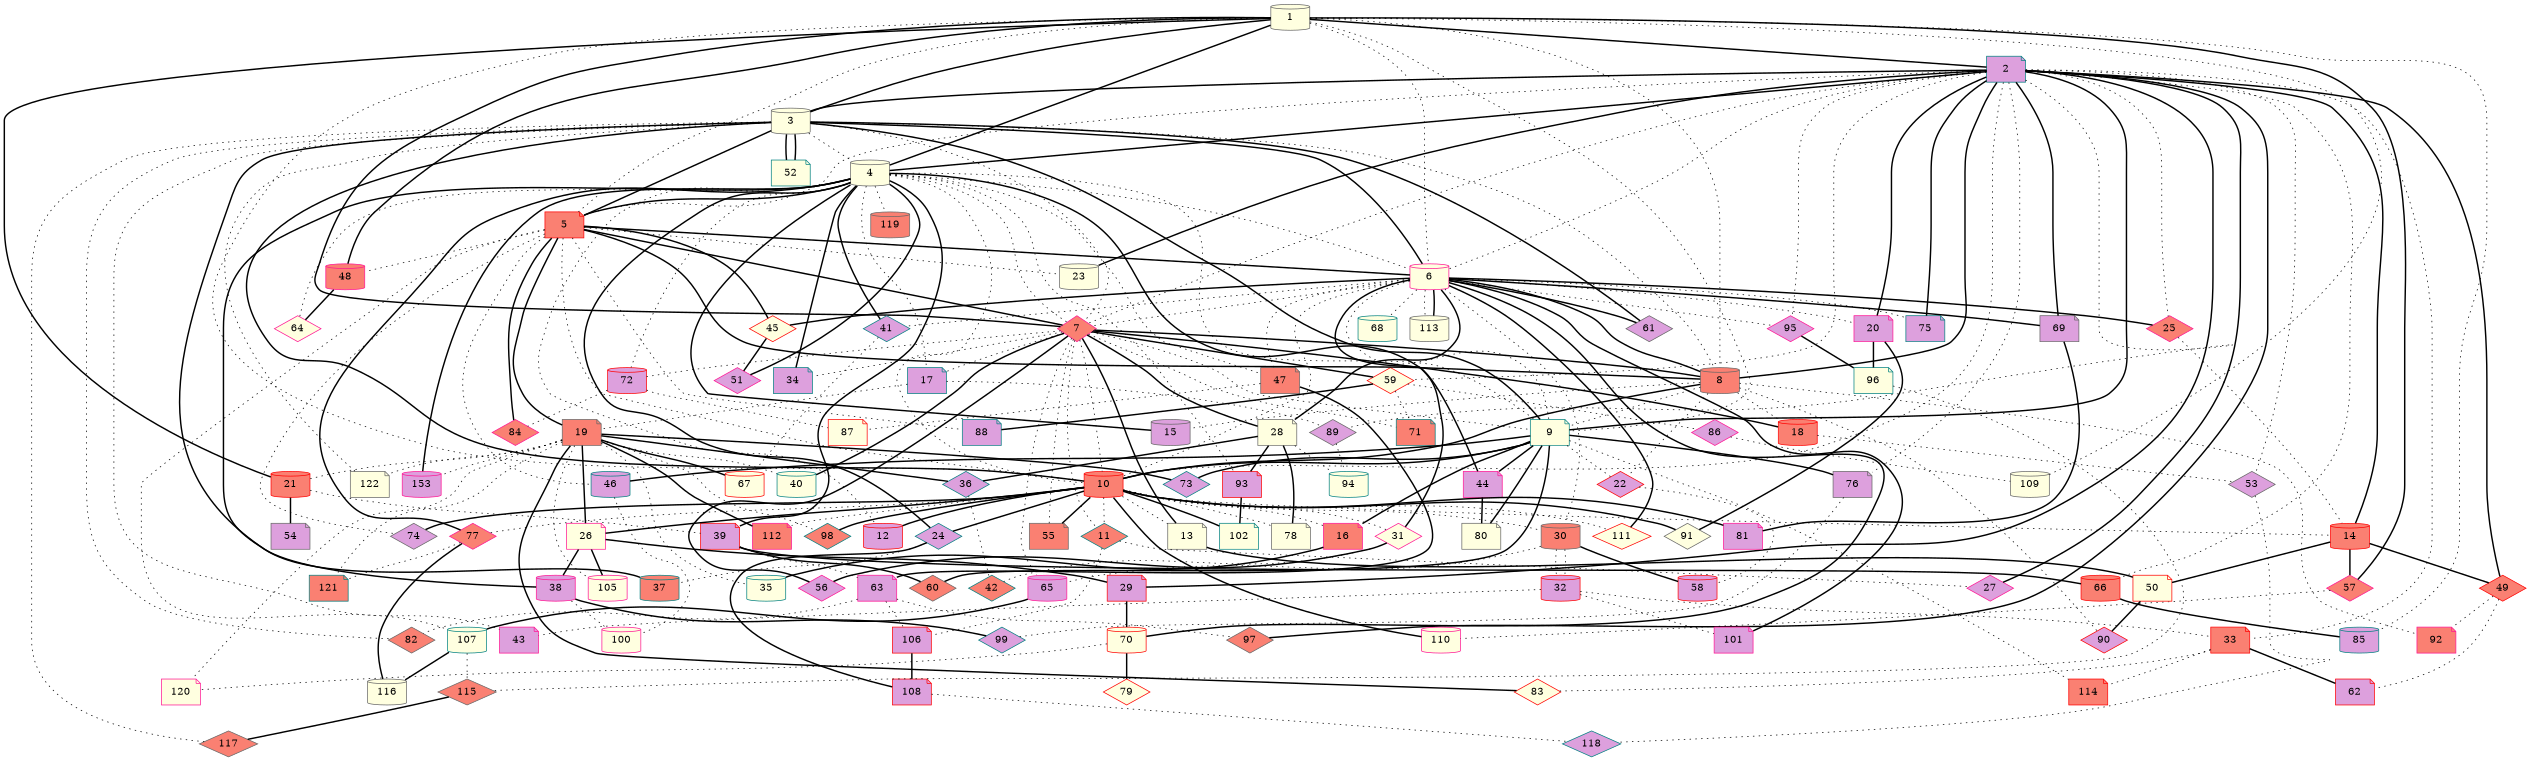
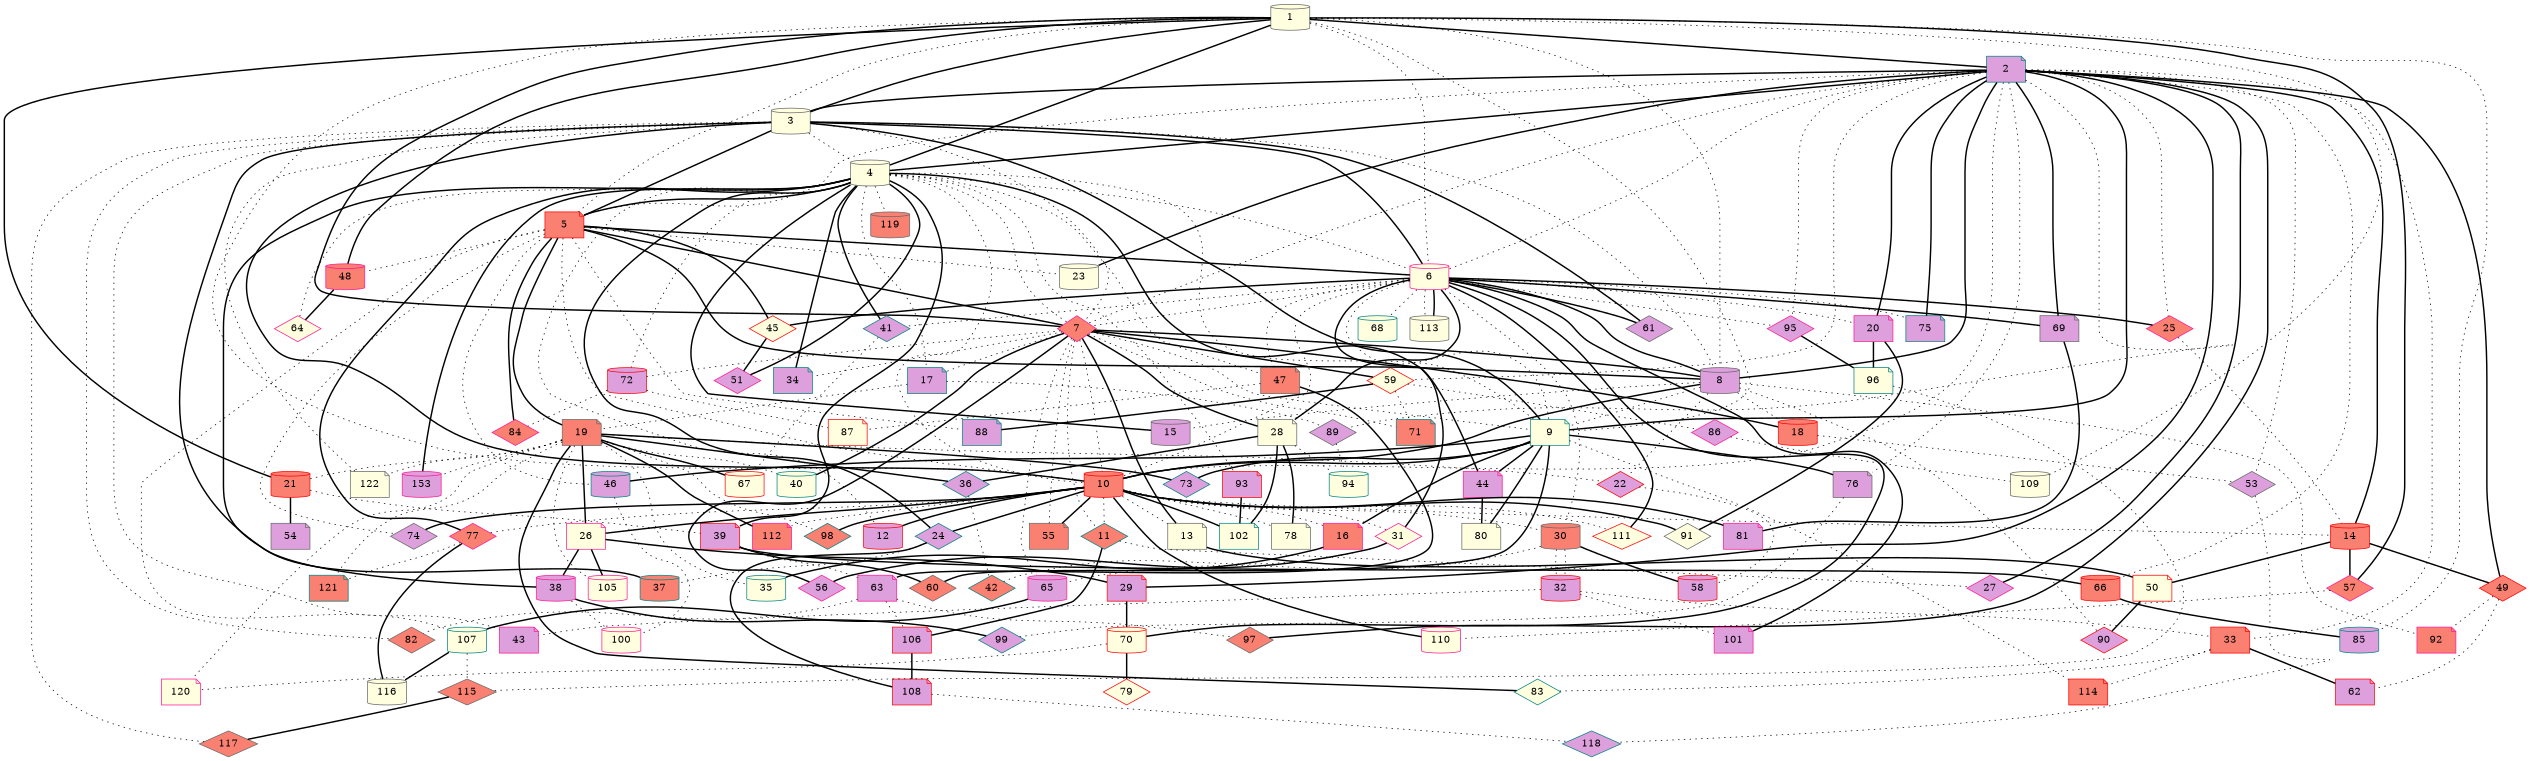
node "52": removed
node "8": fillcolor salmon -> plum
edge "28" -- "93": now "28" -- "102"
edge "9" -- "22": now "19" -- "22"
edge "11" -- "106": style dotted -> bold
node "83": color red -> teal
